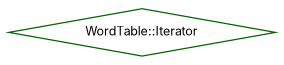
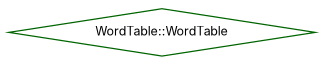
node "WordTable::Iterator": label "WordTable::Iterator" -> "WordTable::WordTable"
